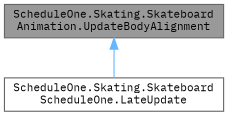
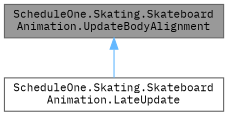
node "ScheduleOne.Skating.Skateboard ScheduleOne.LateUpdate": label "ScheduleOne.Skating.Skateboard ScheduleOne.LateUpdate" -> "ScheduleOne.Skating.Skateboard Animation.LateUpdate"
